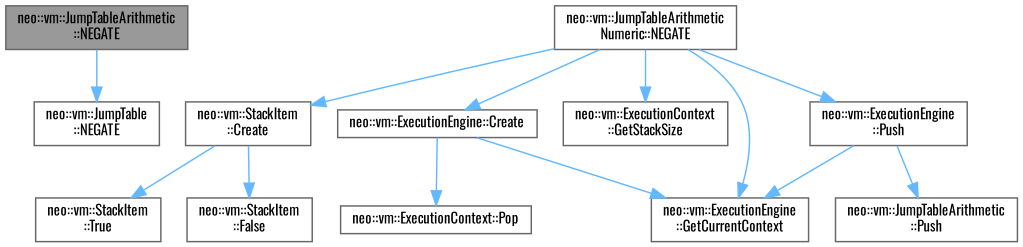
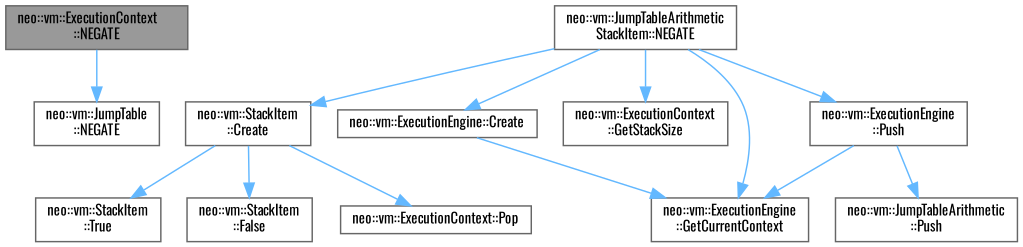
node "neo::vm::JumpTableArithmetic ::NEGATE": label "neo::vm::JumpTableArithmetic ::NEGATE" -> "neo::vm::ExecutionContext ::NEGATE"
node "neo::vm::JumpTableArithmetic Numeric::NEGATE": label "neo::vm::JumpTableArithmetic Numeric::NEGATE" -> "neo::vm::JumpTableArithmetic StackItem::NEGATE"
edge "neo::vm::ExecutionEngine::Create" -> "neo::vm::ExecutionContext::Pop": now "neo::vm::StackItem ::Create" -> "neo::vm::ExecutionContext::Pop"
